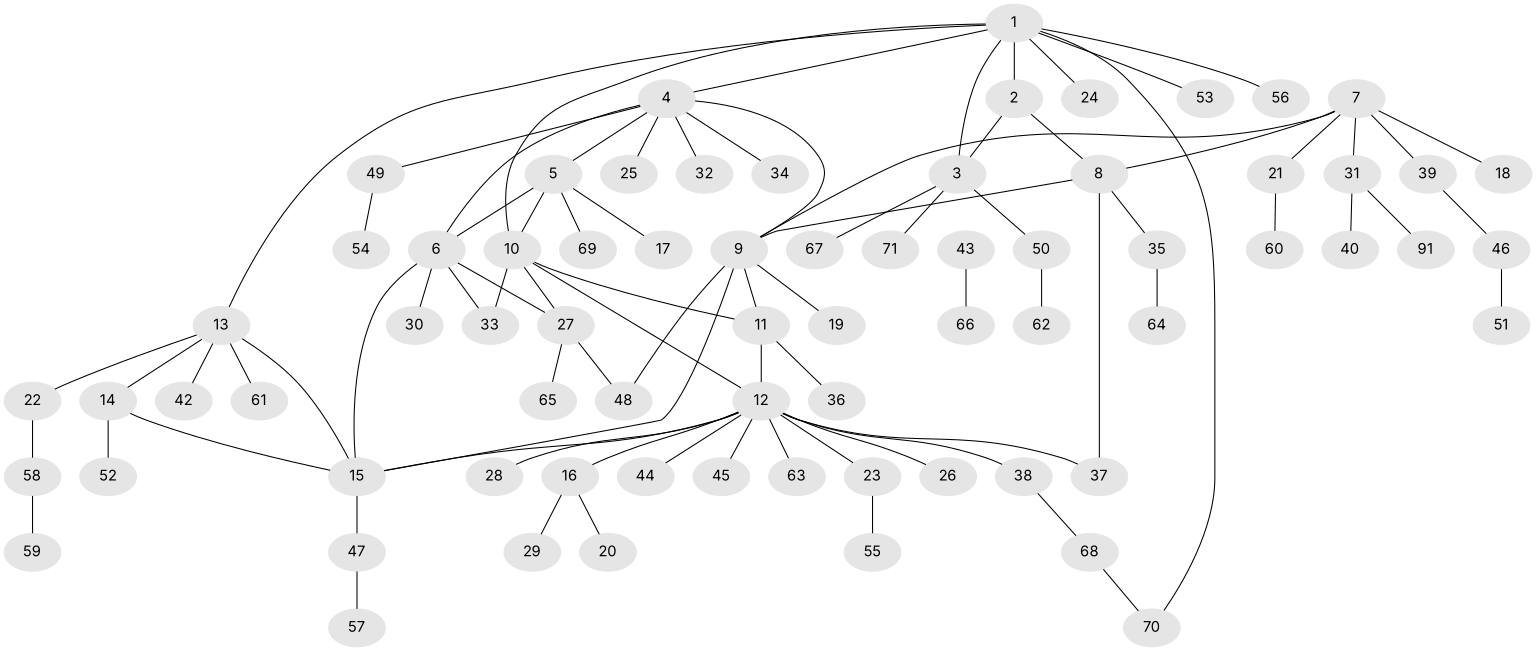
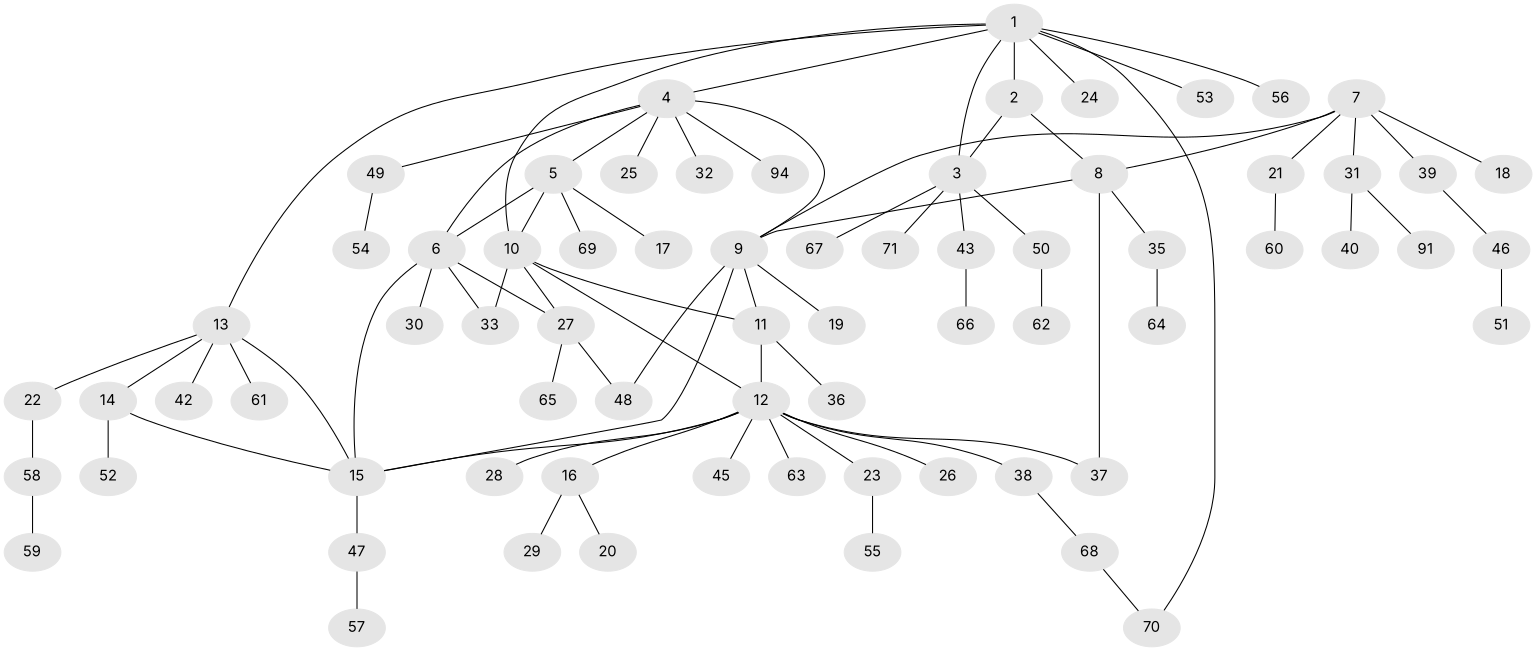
node "34": label "34" -> "94"
edge "3" -- "43": added
node "44": removed
